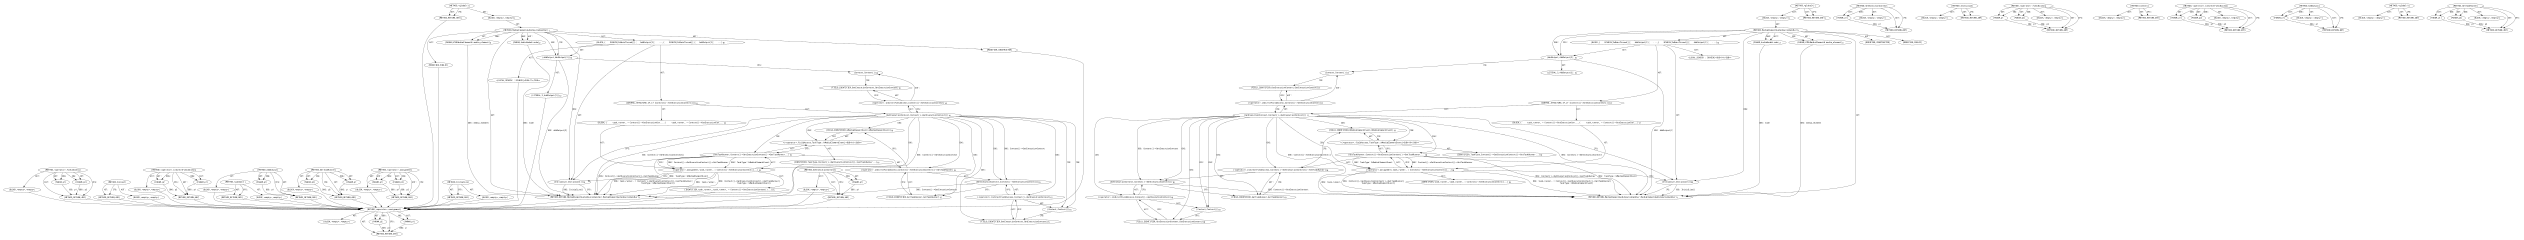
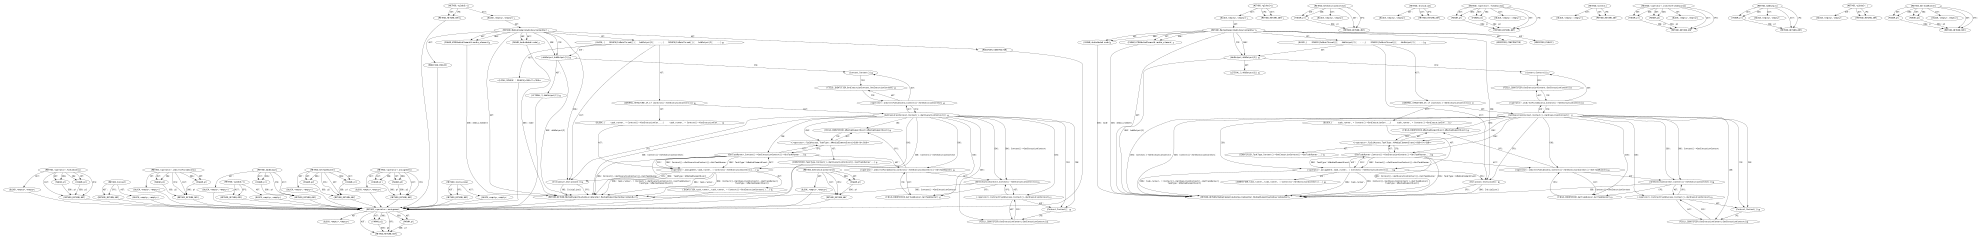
node "<(LOCAL,DCHECK : DCHECK)<SUB>14</SUB>>": removed
